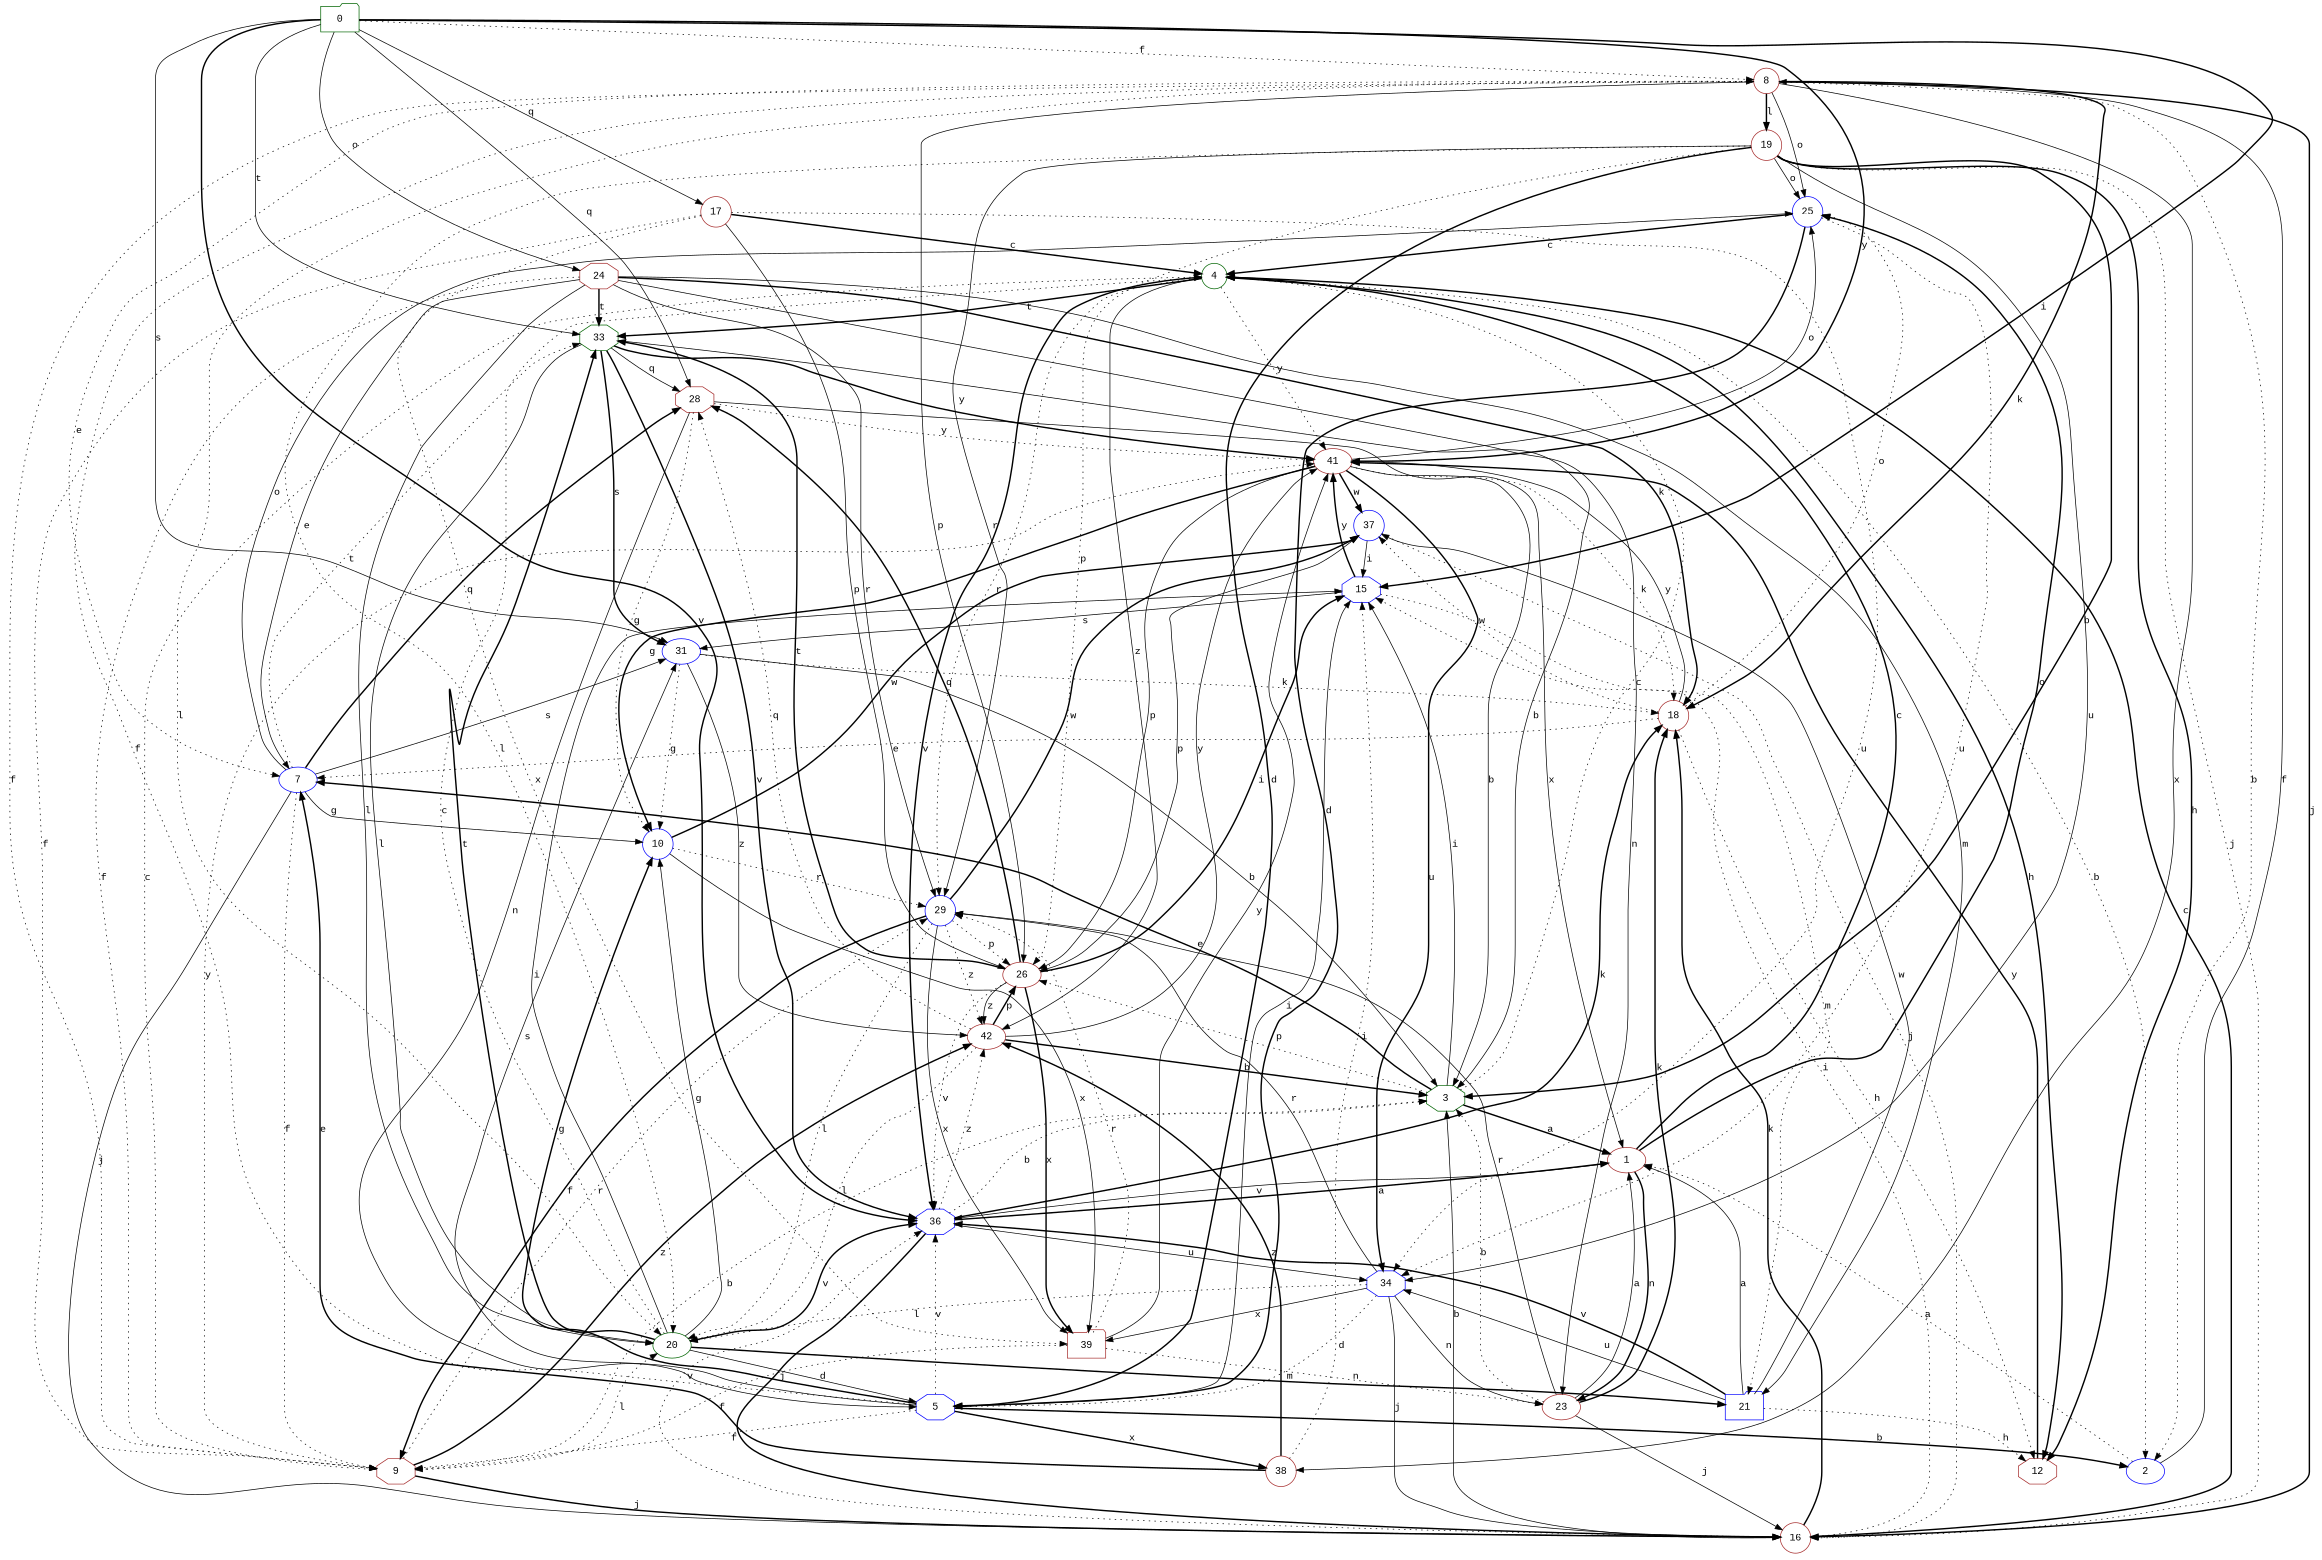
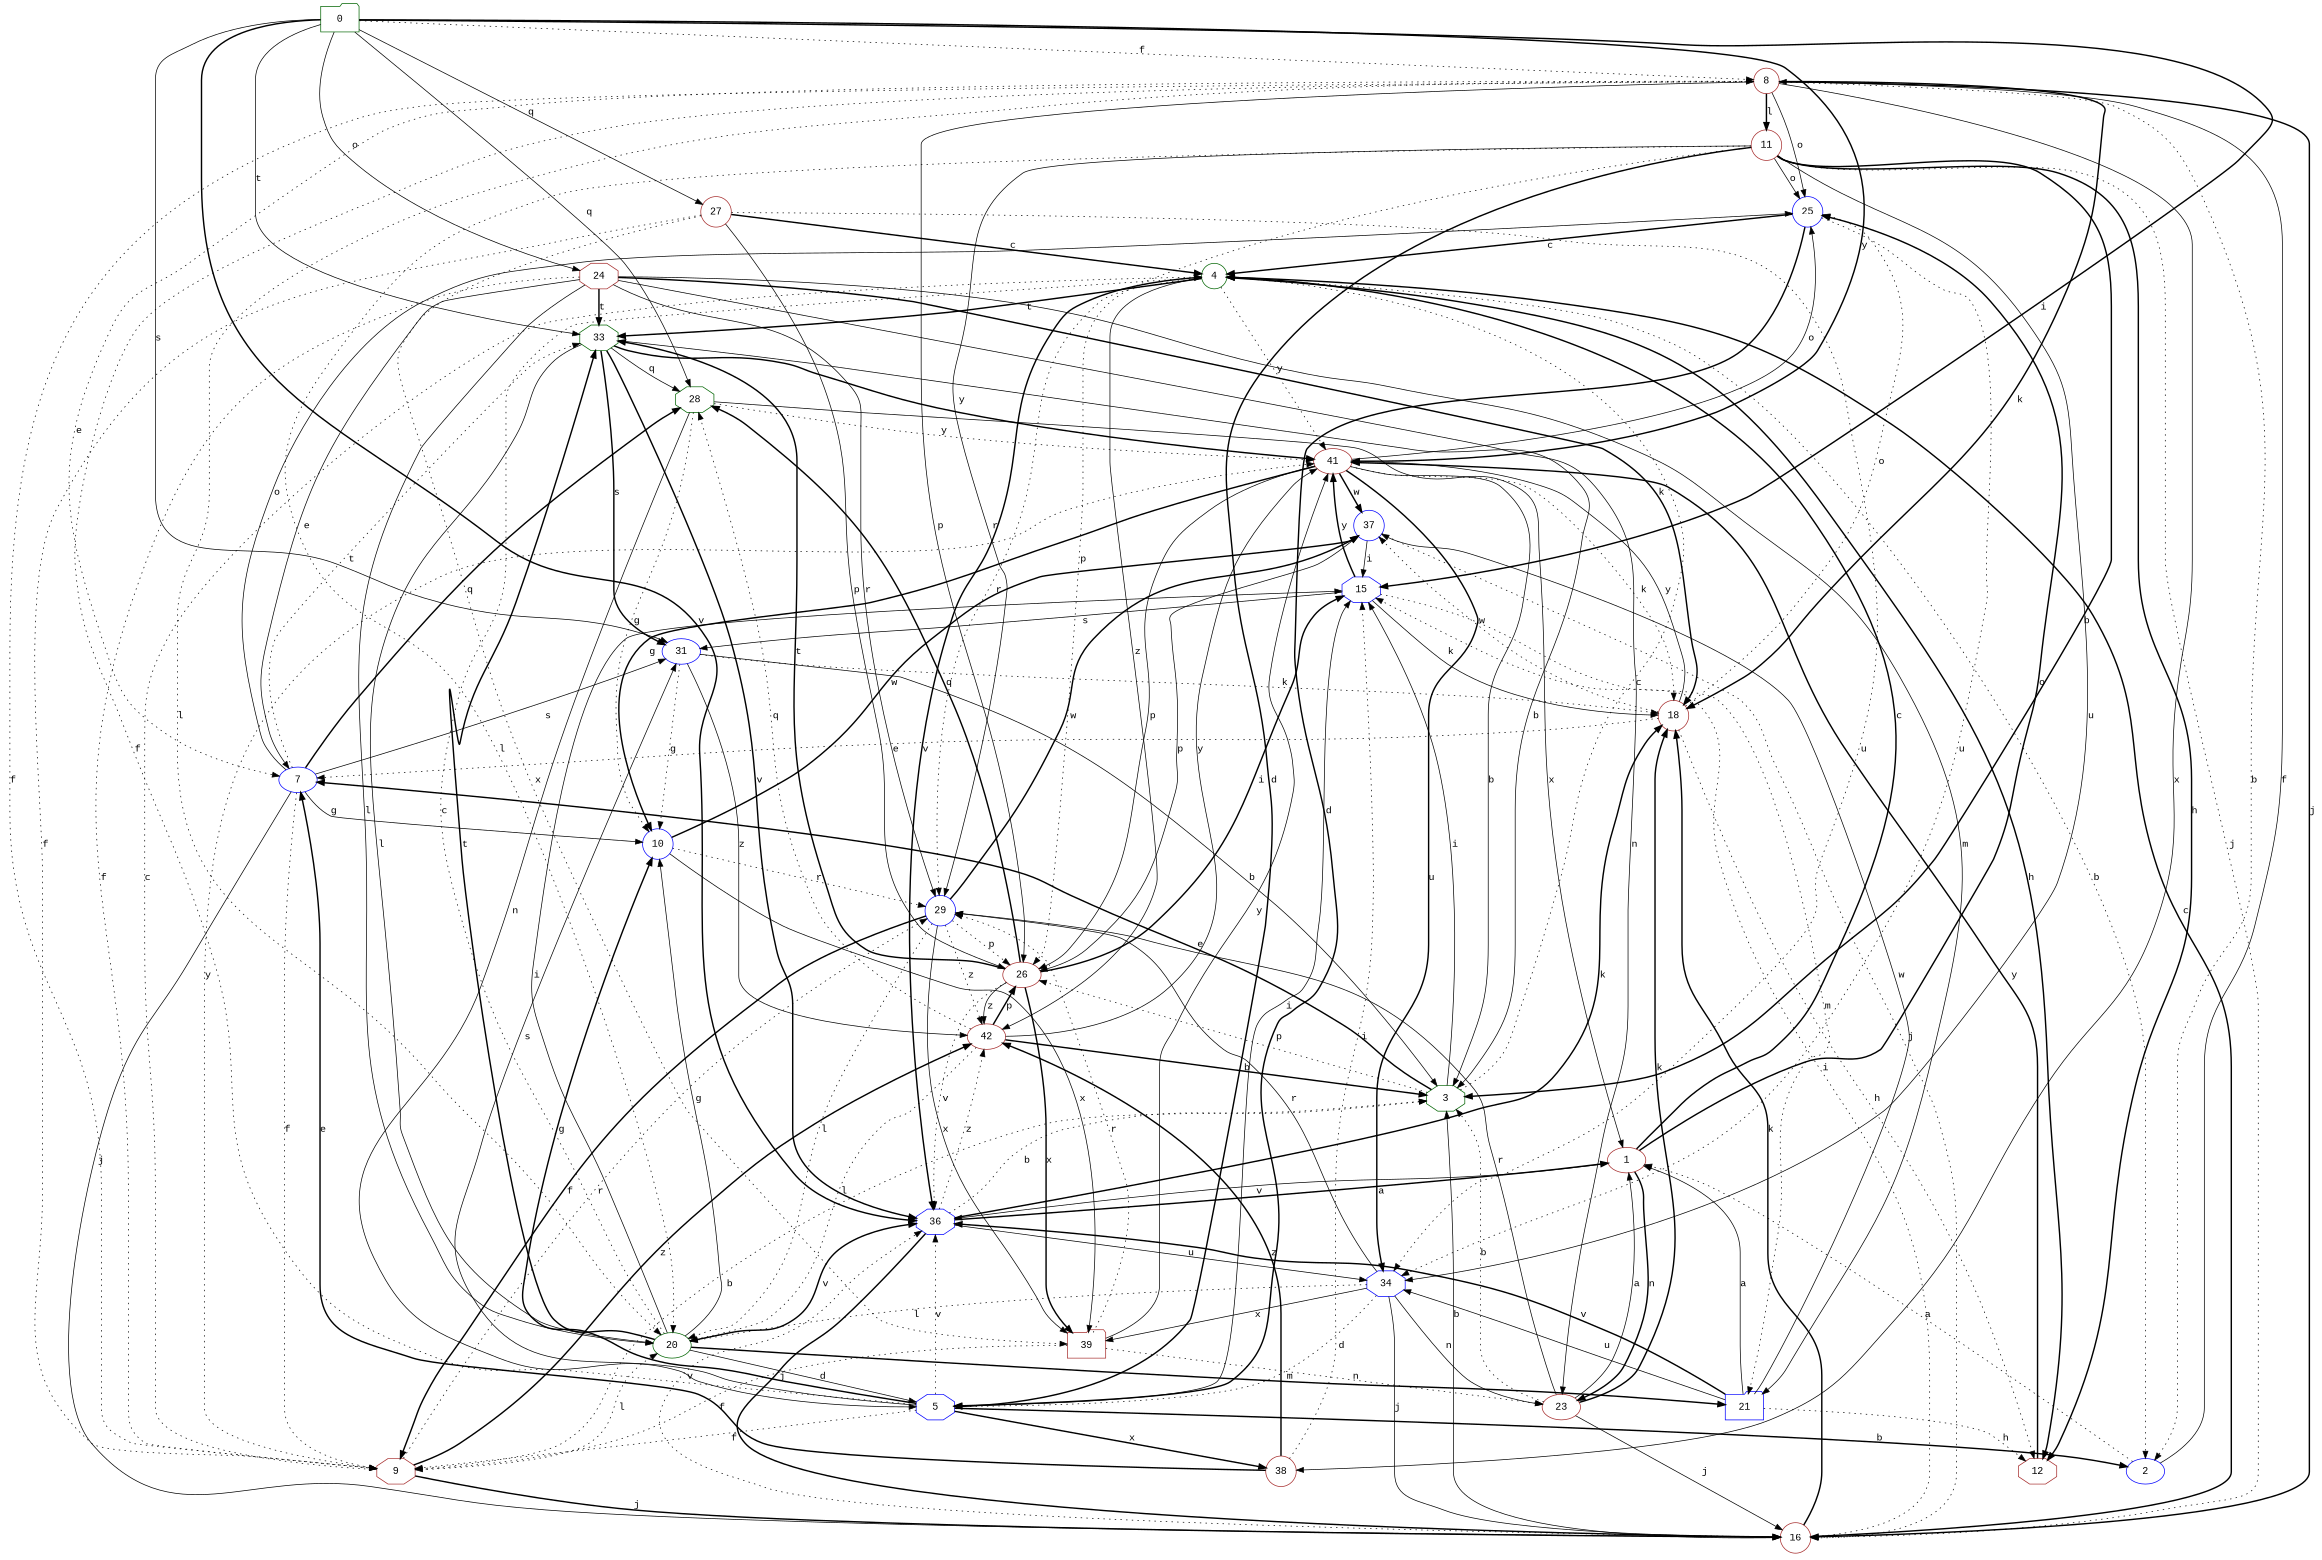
node "19": label "19" -> "11"
node "17": label "17" -> "27"
node "28": color brown -> darkgreen
edge "15" -> "18": added, label "k"
edge "3" -> "1": removed, label "a"
